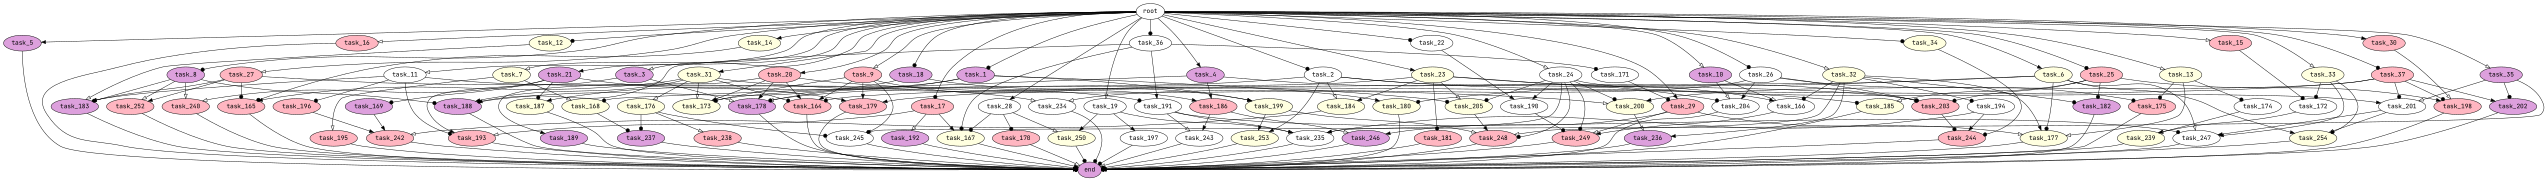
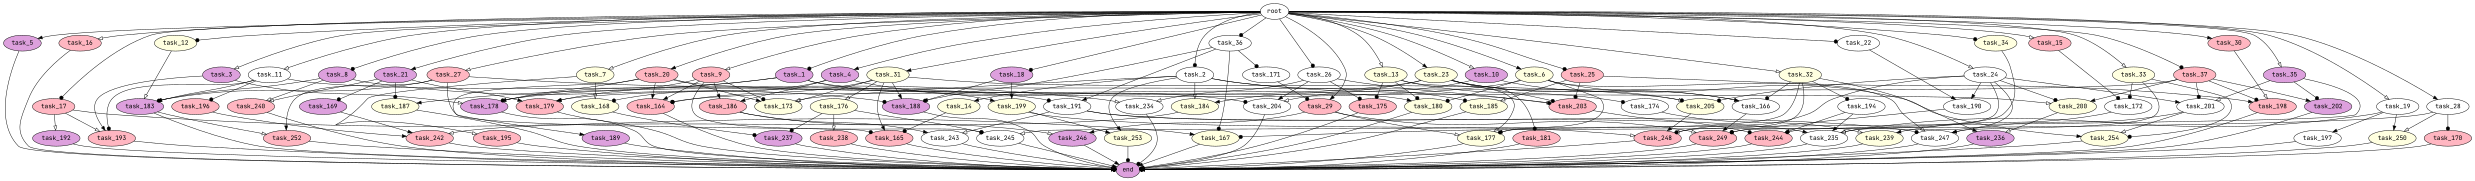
edge "root" -> "task_14": now "task_2" -> "task_14"
edge "task_8" -> "task_252": now "task_183" -> "task_252"
edge "task_13" -> "task_180": added
node "task_182": removed
